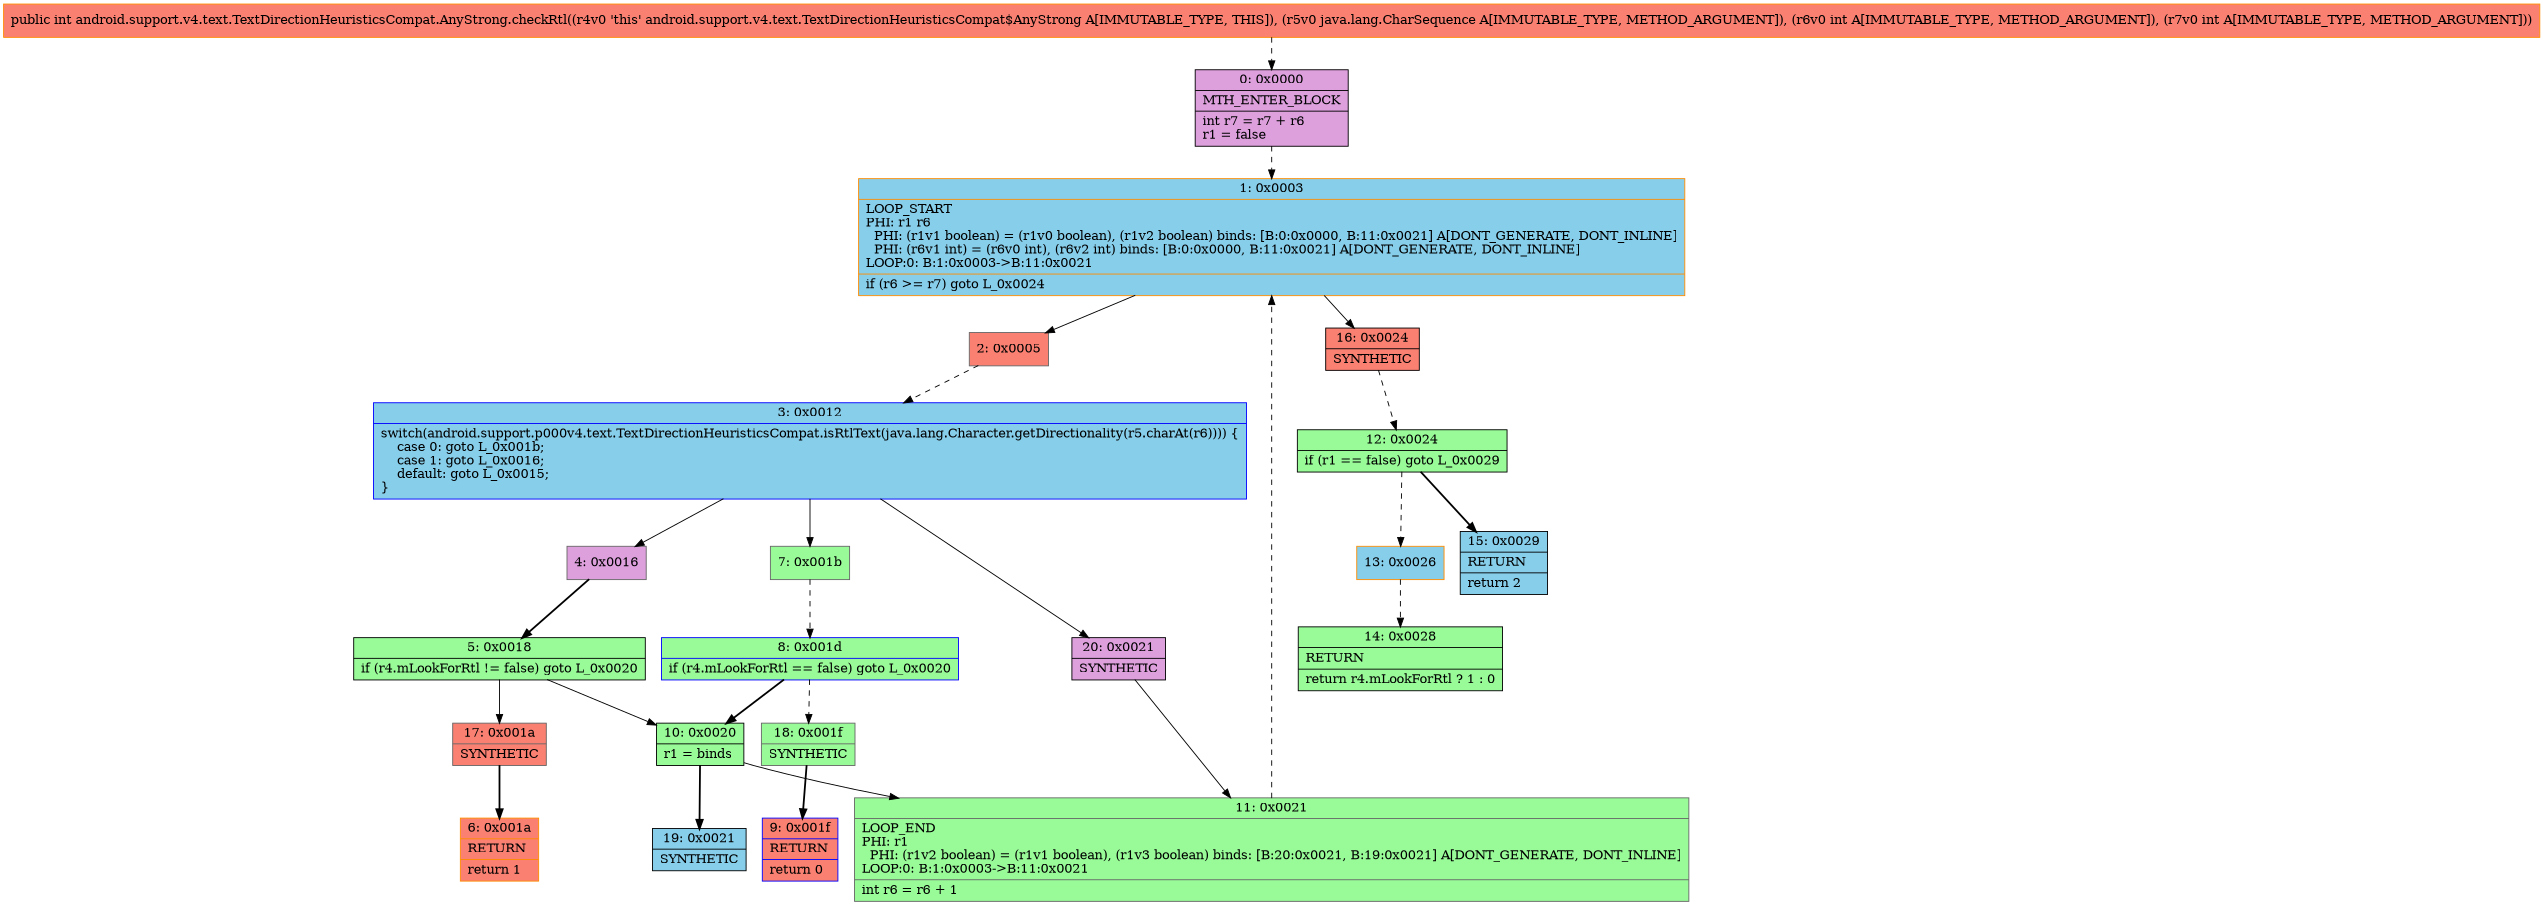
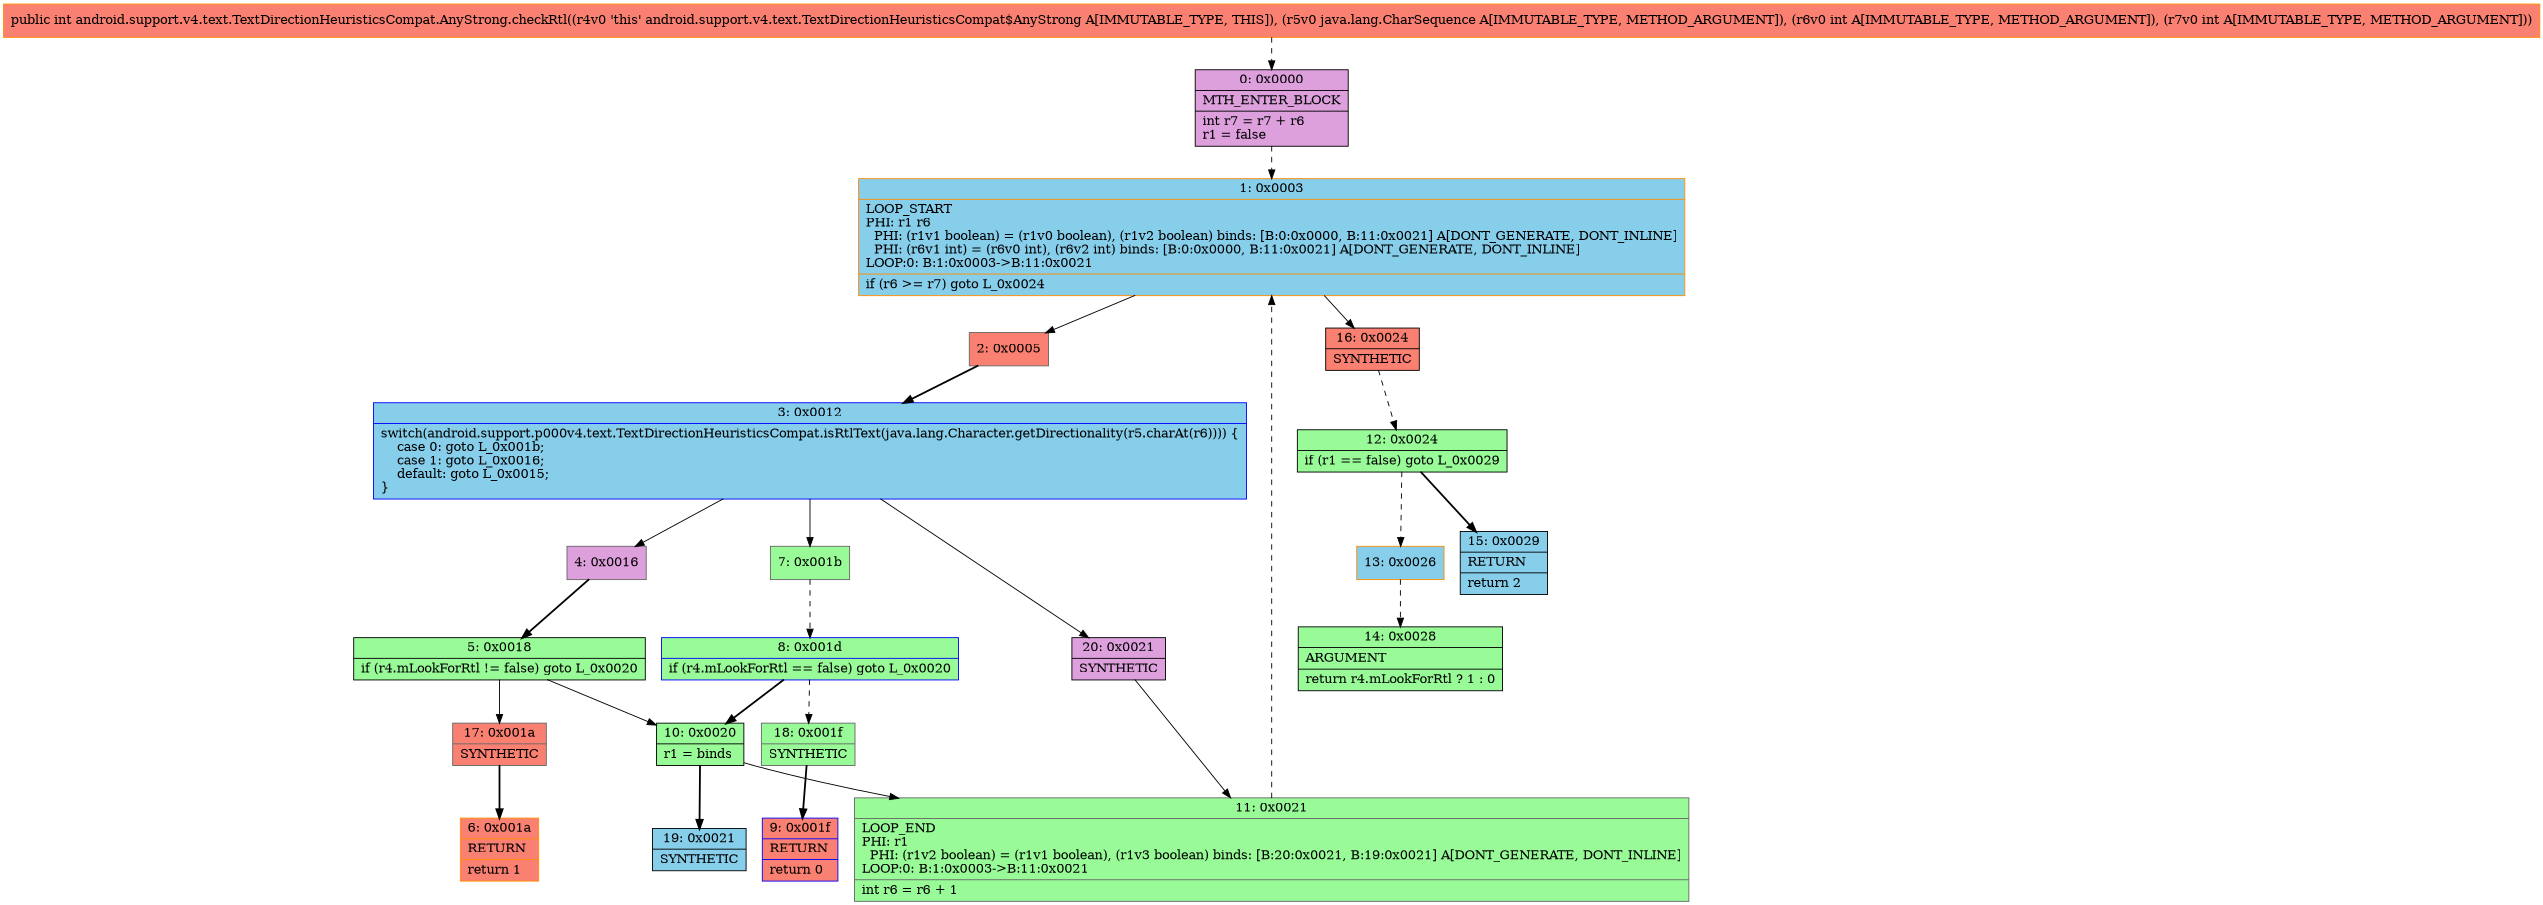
edge "2: 0x0005" -> "3: 0x0012": style dashed -> bold
node "14: 0x0028": text "RETURN" -> "ARGUMENT"
